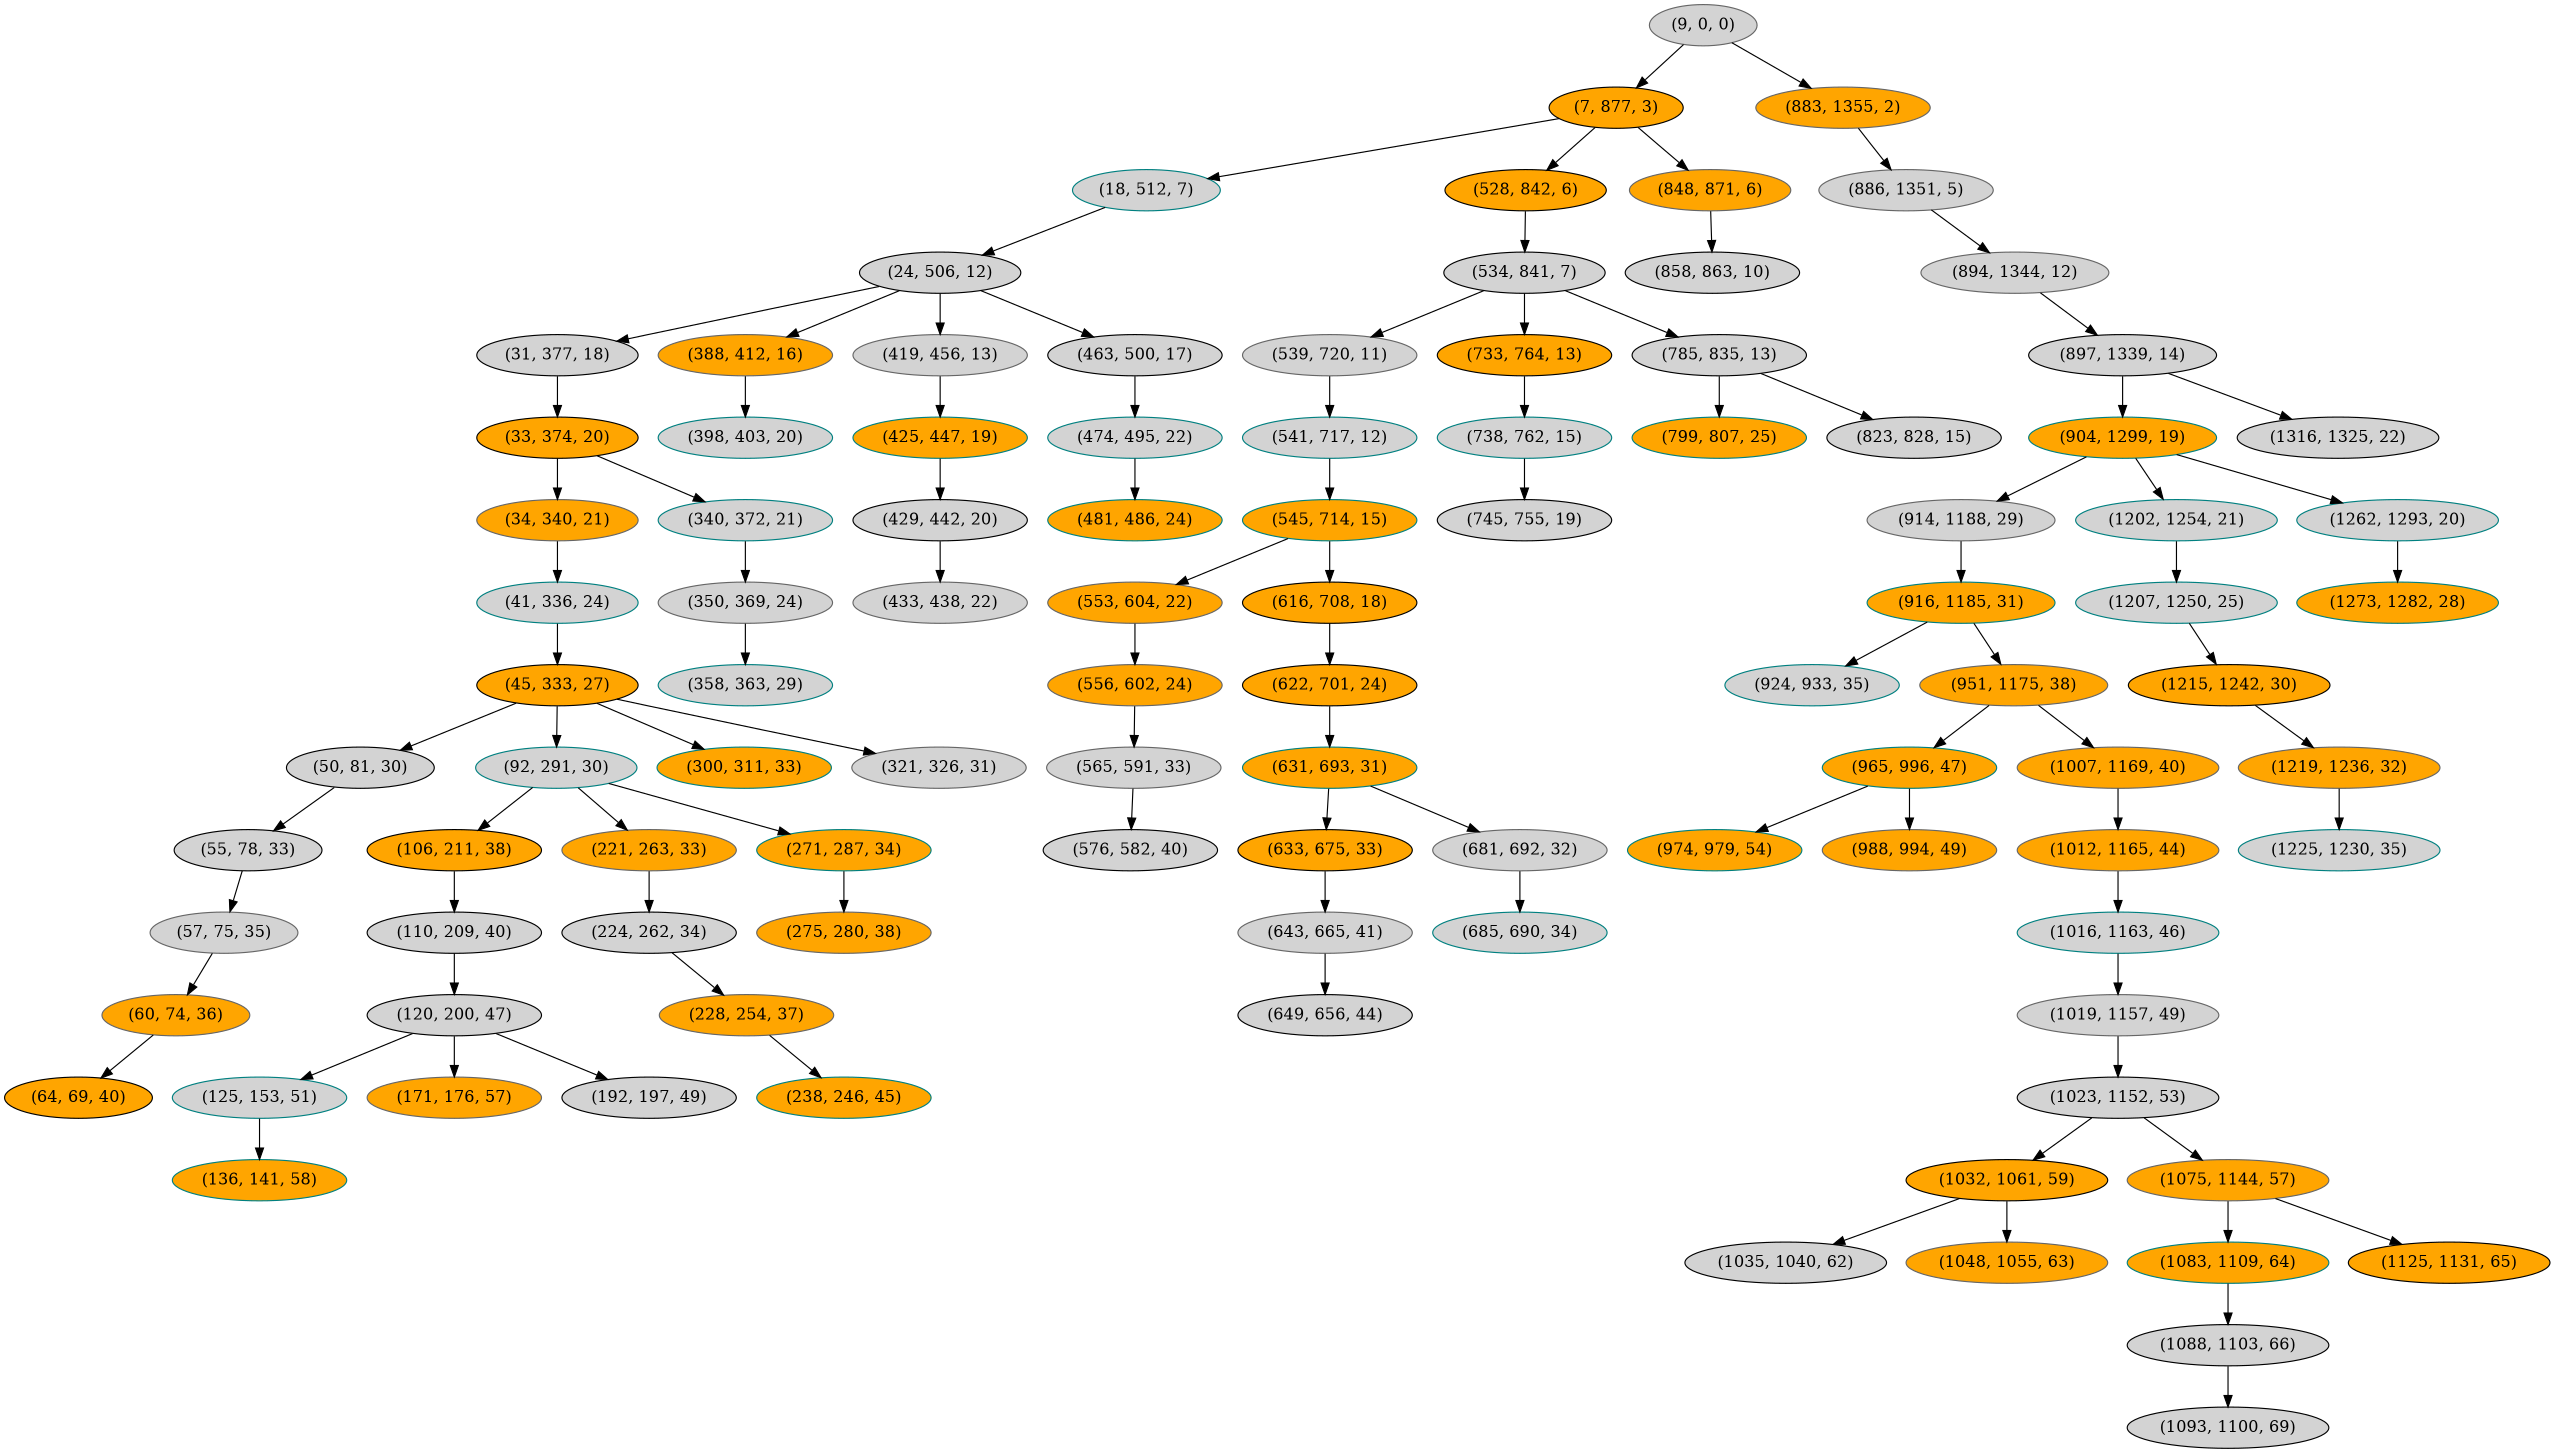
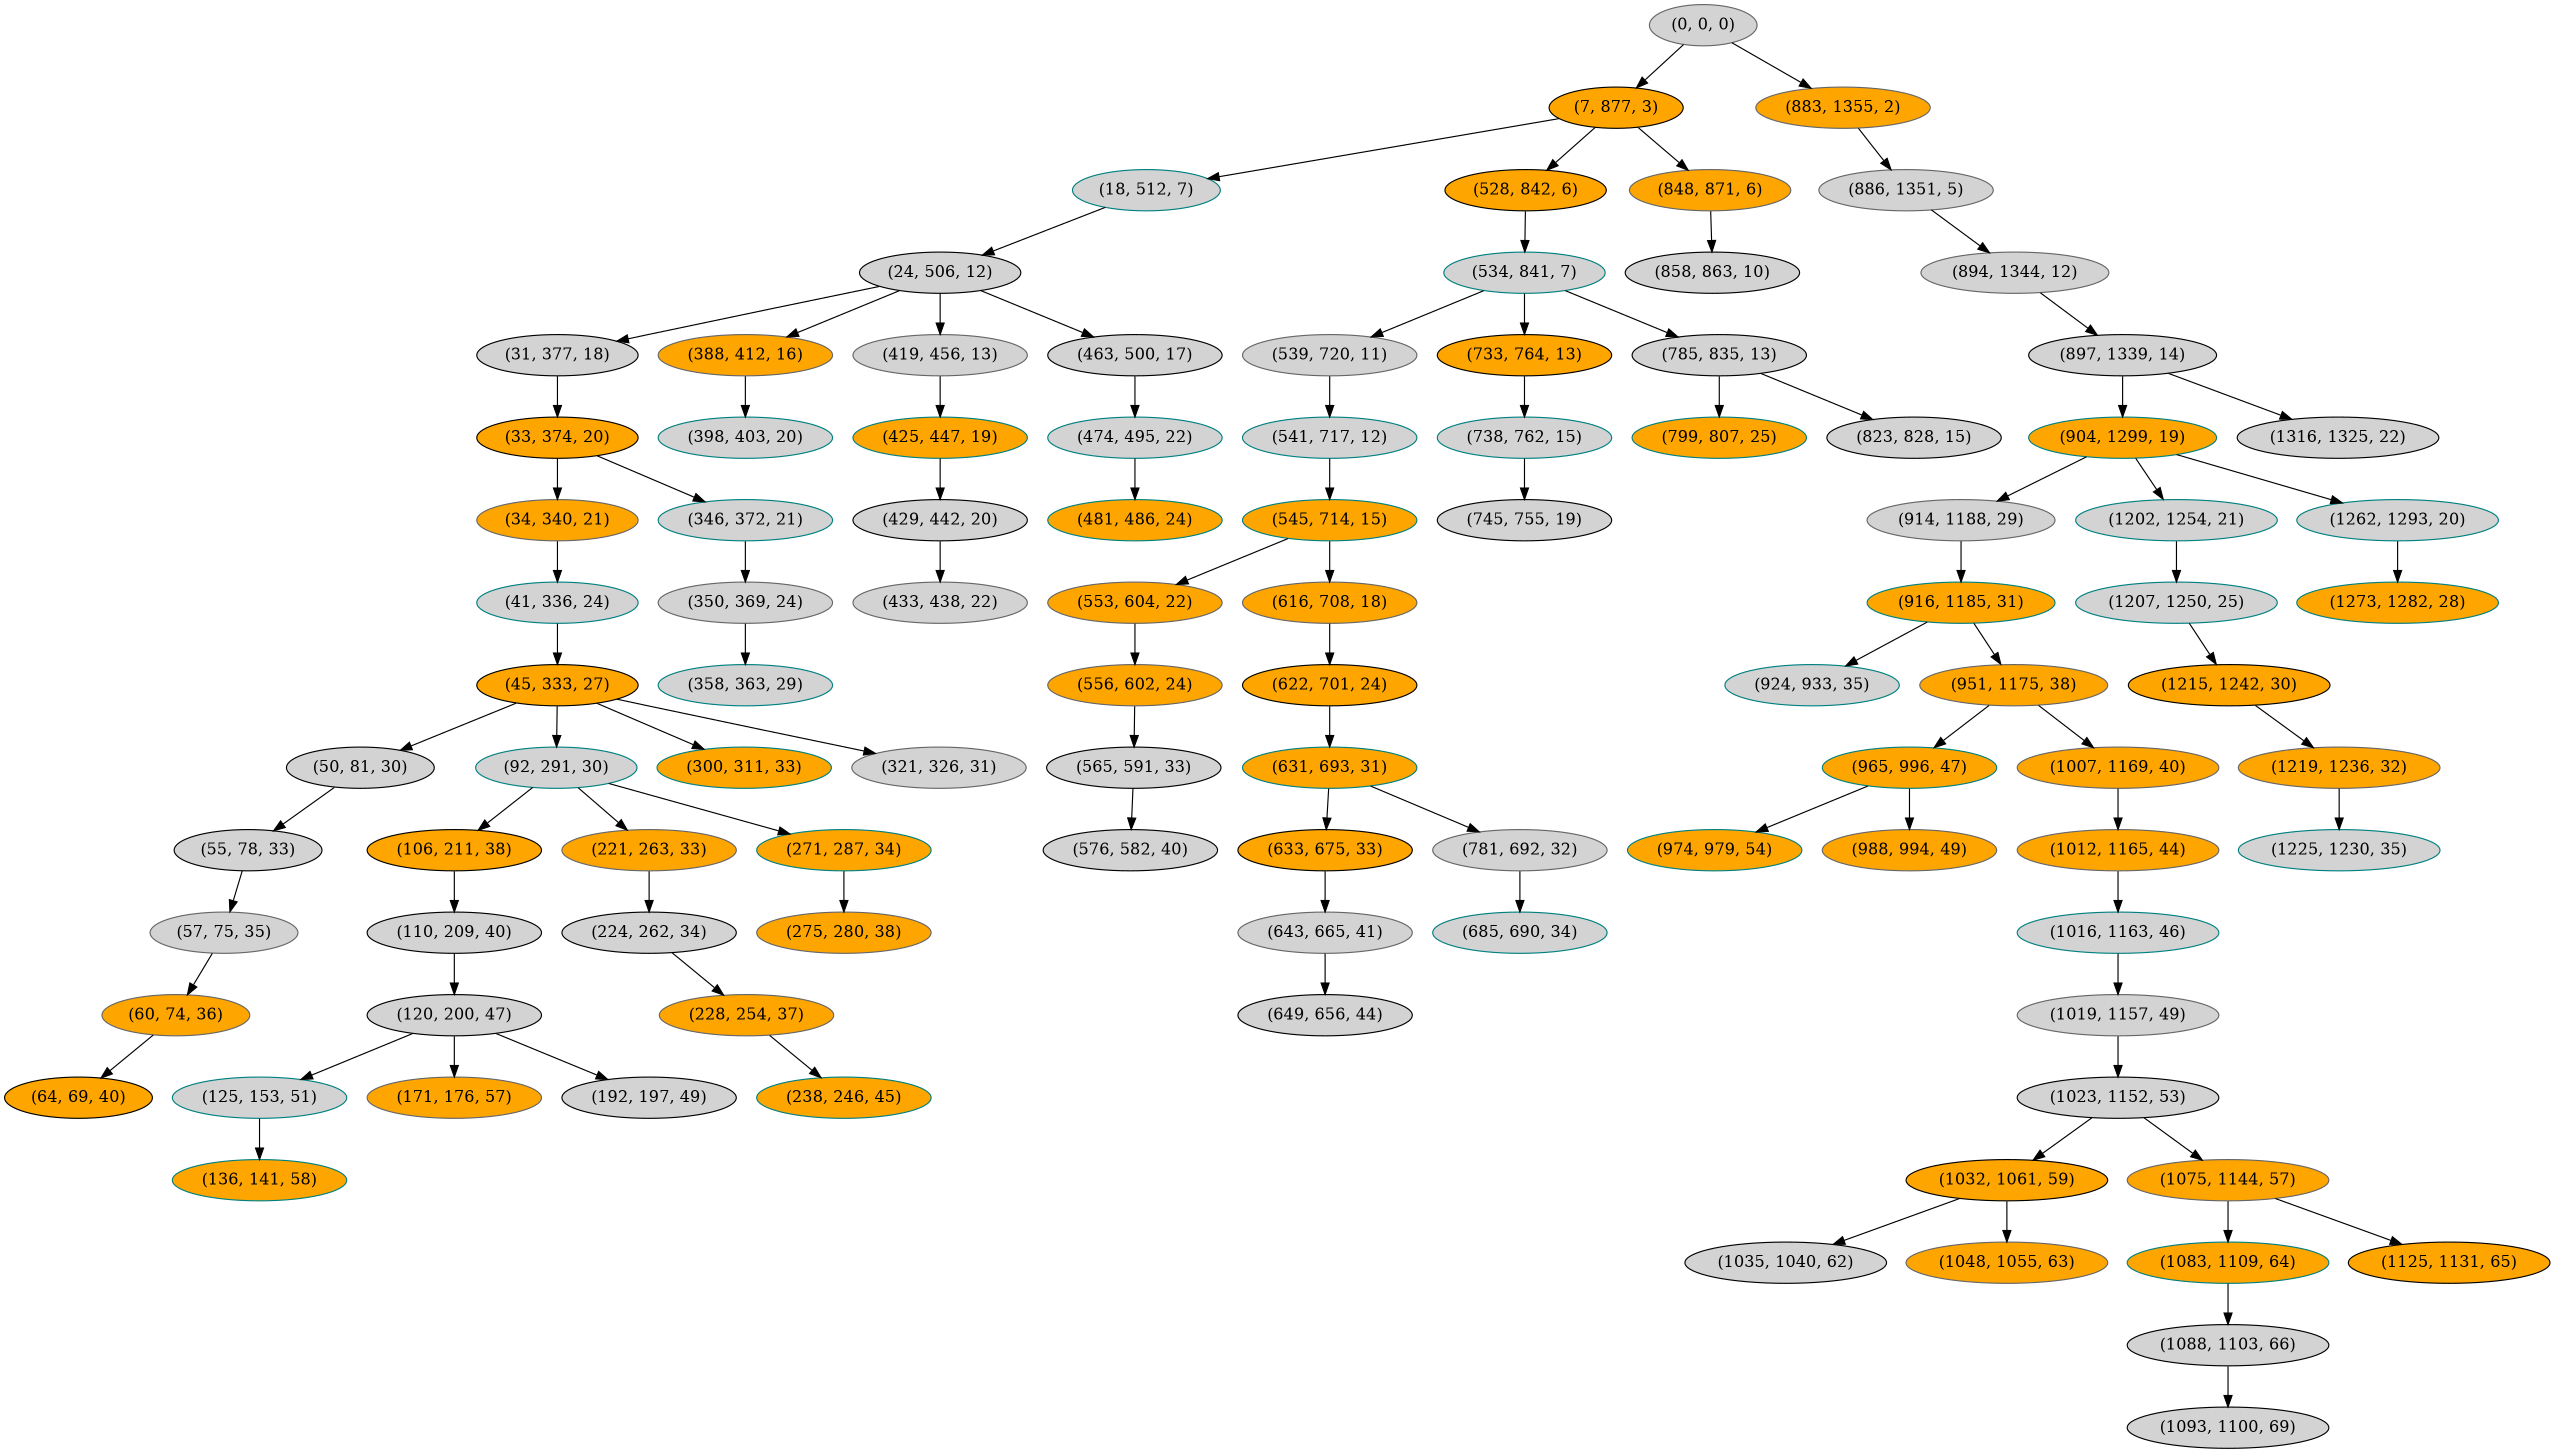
node "(9, 0, 0)": label "(9, 0, 0)" -> "(0, 0, 0)"
node "(534, 841, 7)": color black -> teal
node "(340, 372, 21)": label "(340, 372, 21)" -> "(346, 372, 21)"
node "(616, 708, 18)": color black -> gray40
node "(565, 591, 33)": color gray40 -> black
node "(681, 692, 32)": label "(681, 692, 32)" -> "(781, 692, 32)"
